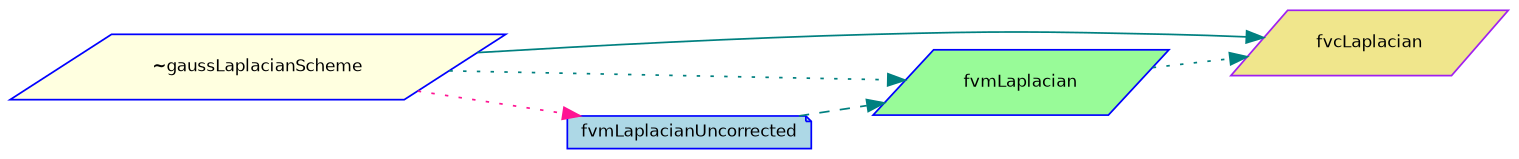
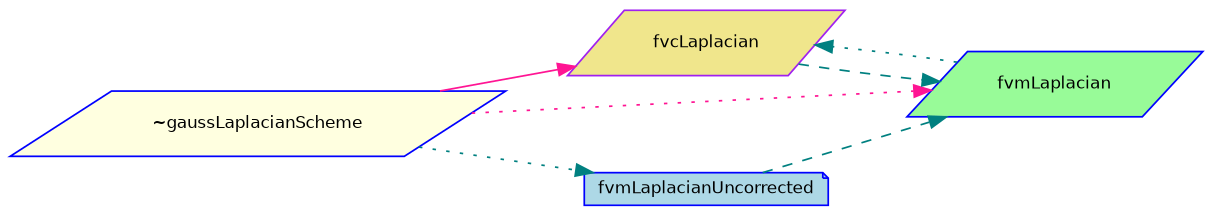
edge "~gaussLaplacianScheme" -> "fvcLaplacian": color teal -> deeppink
edge "fvcLaplacian" -> "fvmLaplacian": added
edge "~gaussLaplacianScheme" -> "fvmLaplacian": color teal -> deeppink
edge "~gaussLaplacianScheme" -> "fvmLaplacianUncorrected": color deeppink -> teal
